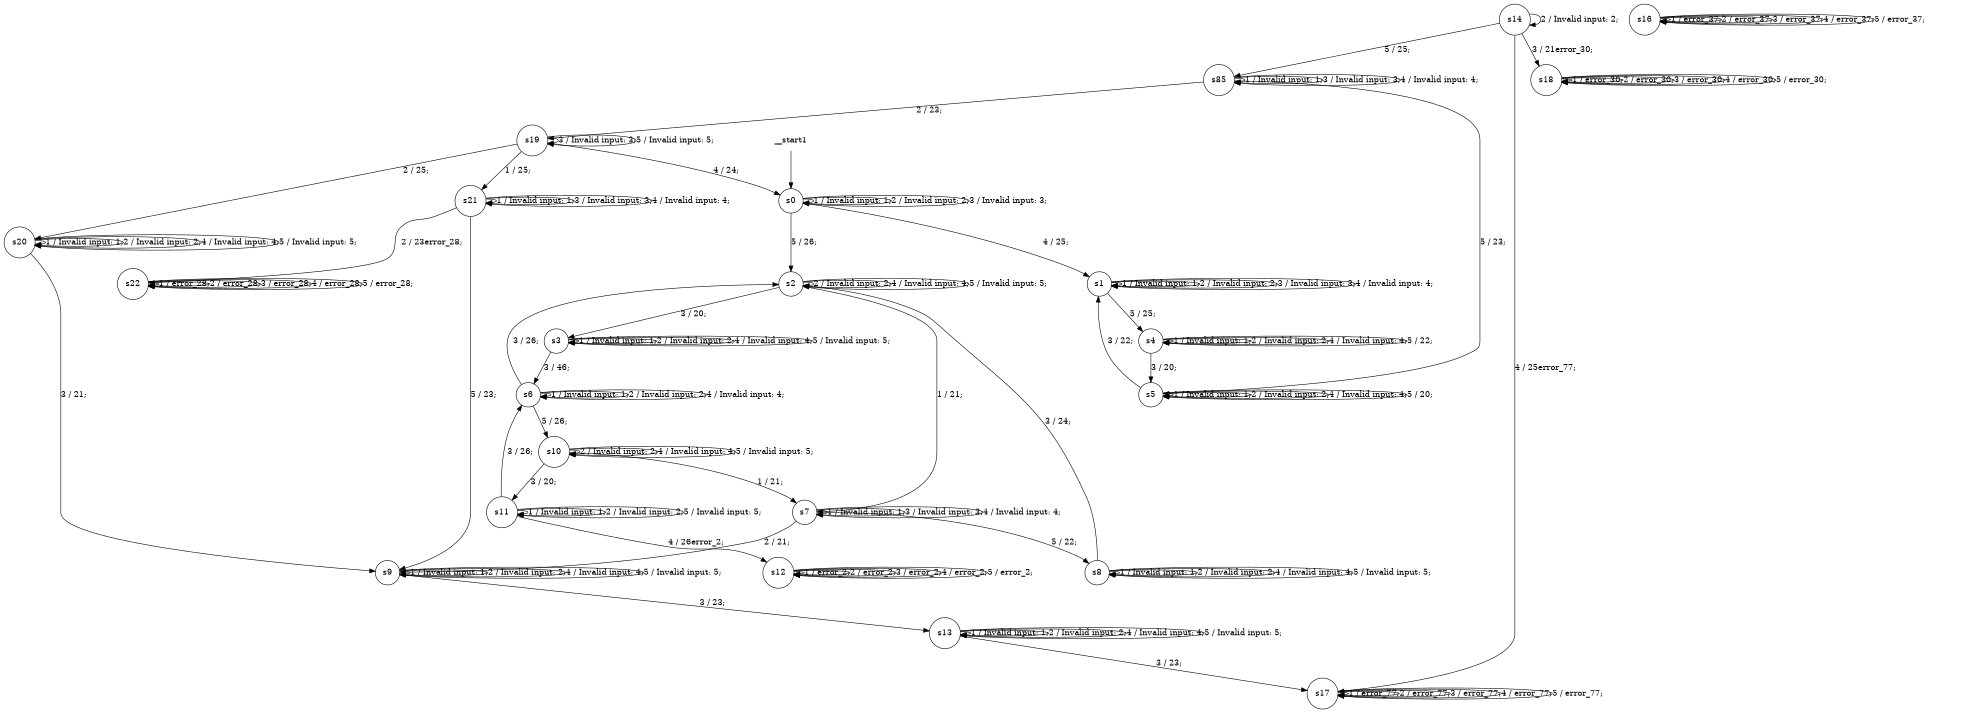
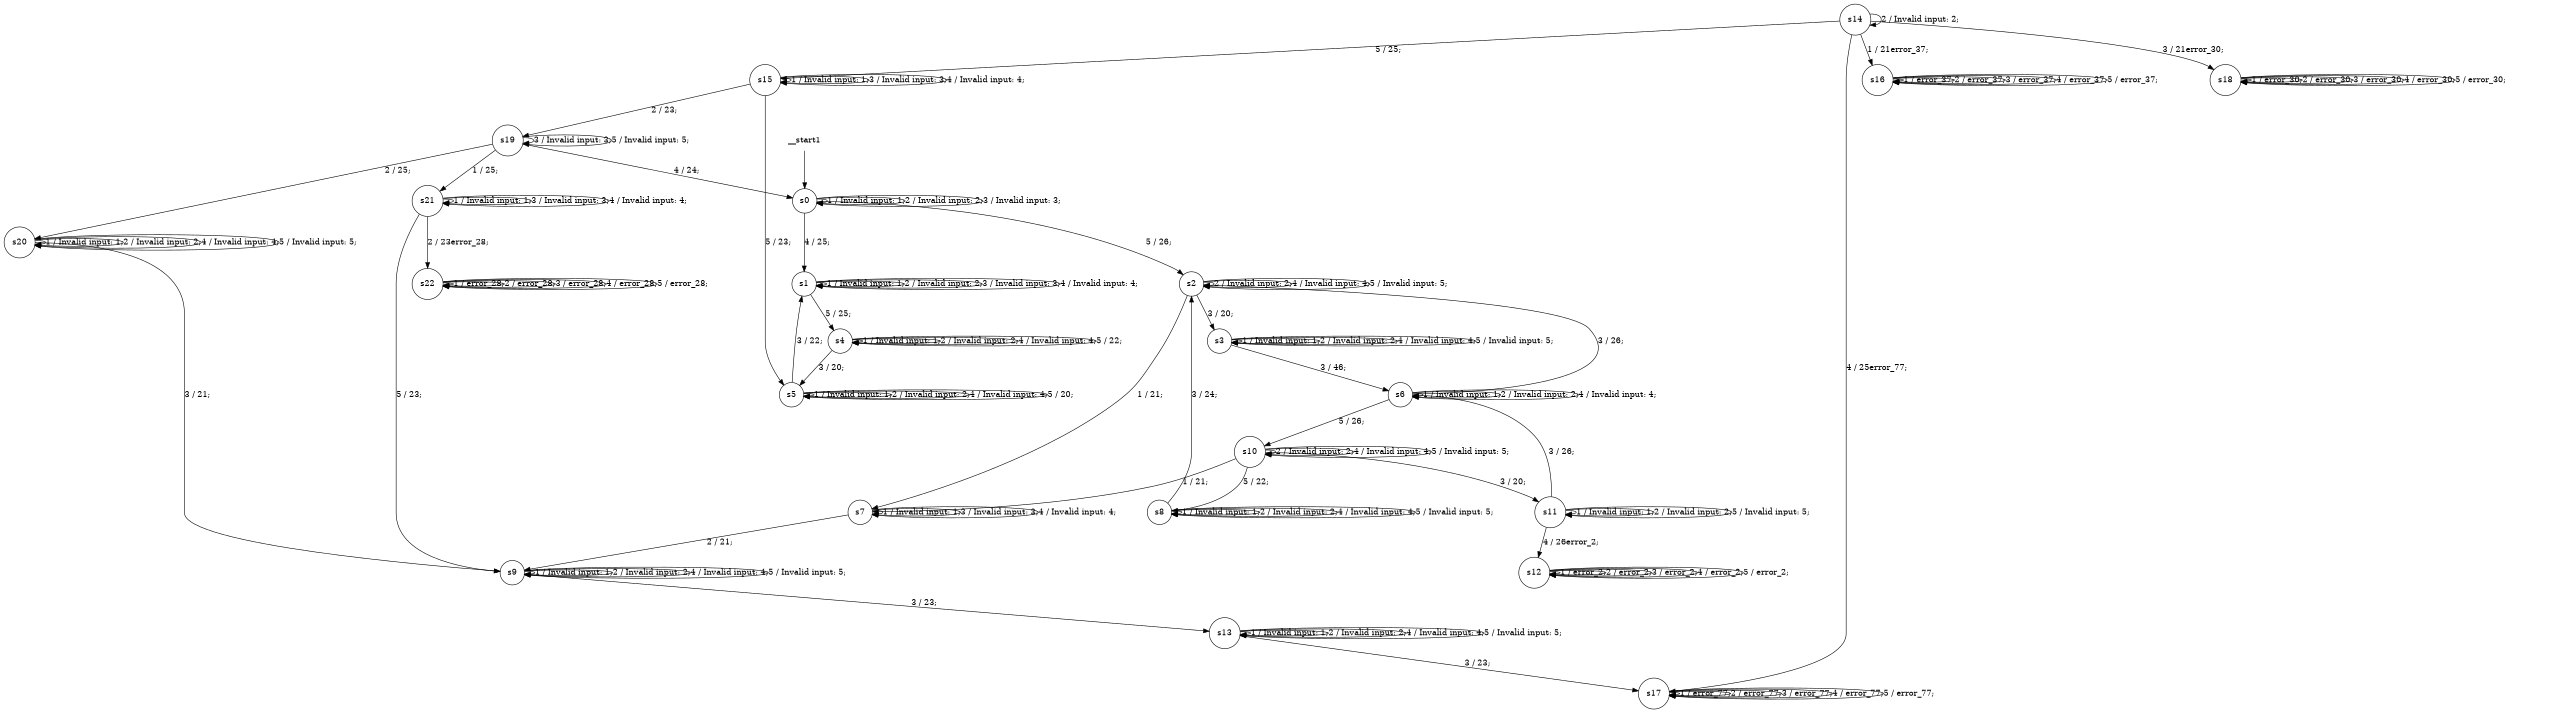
edge "s14" -> "s16": added, label "1 / 21error_37;"
node "s85": label "s85" -> "s15"
edge "s7" -> "s8": now "s10" -> "s8"
